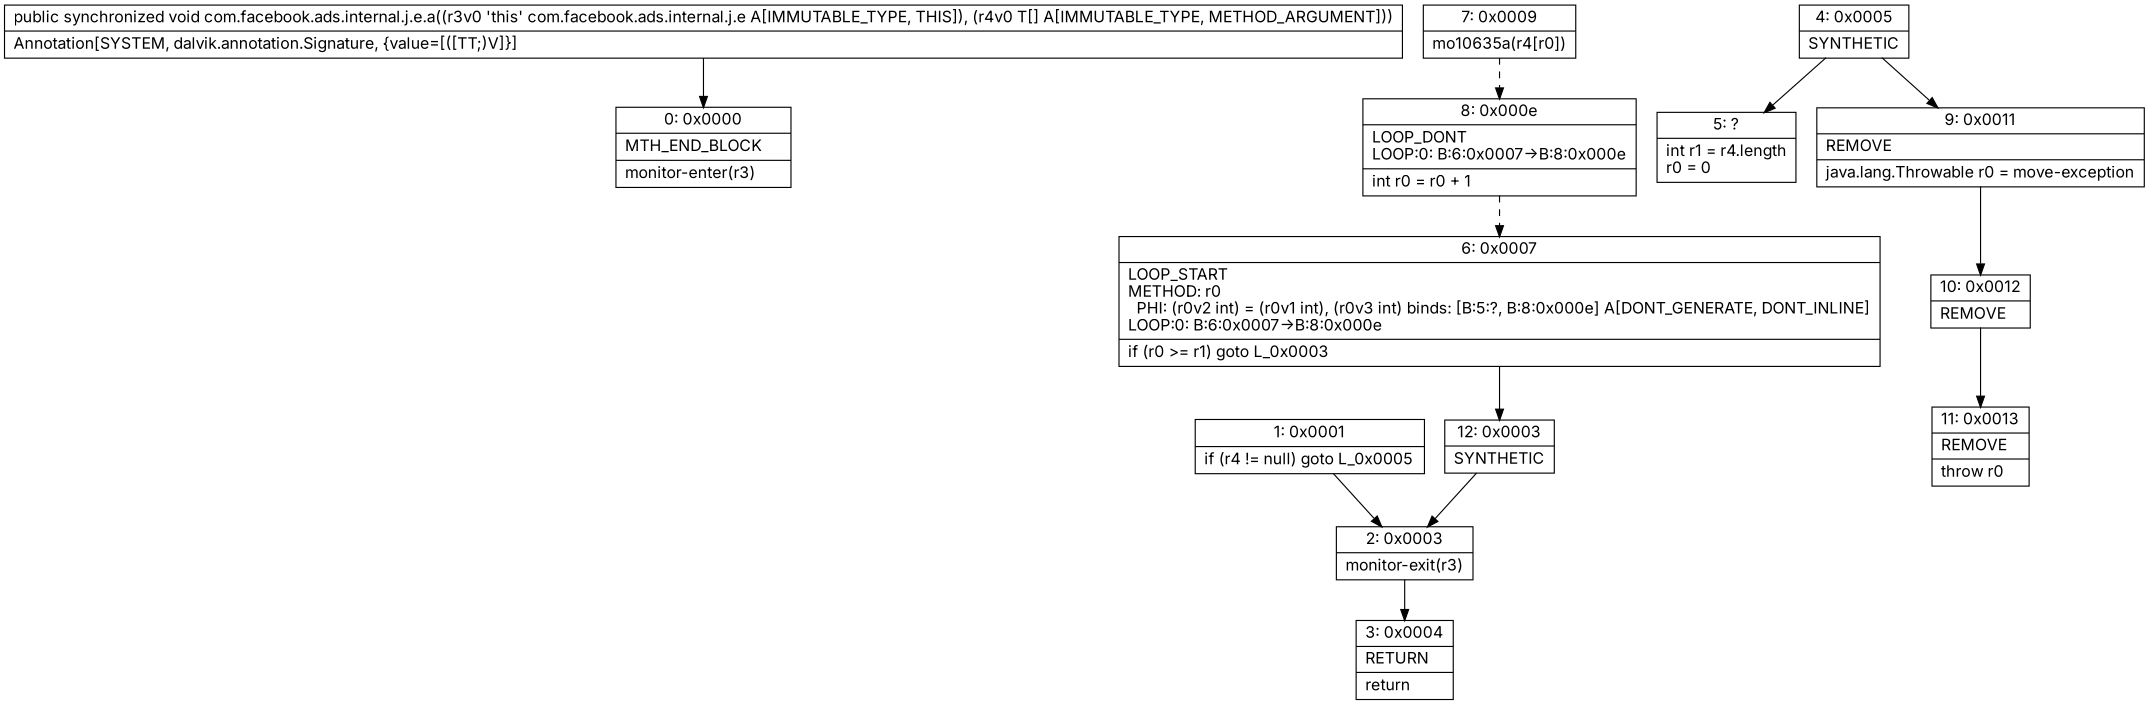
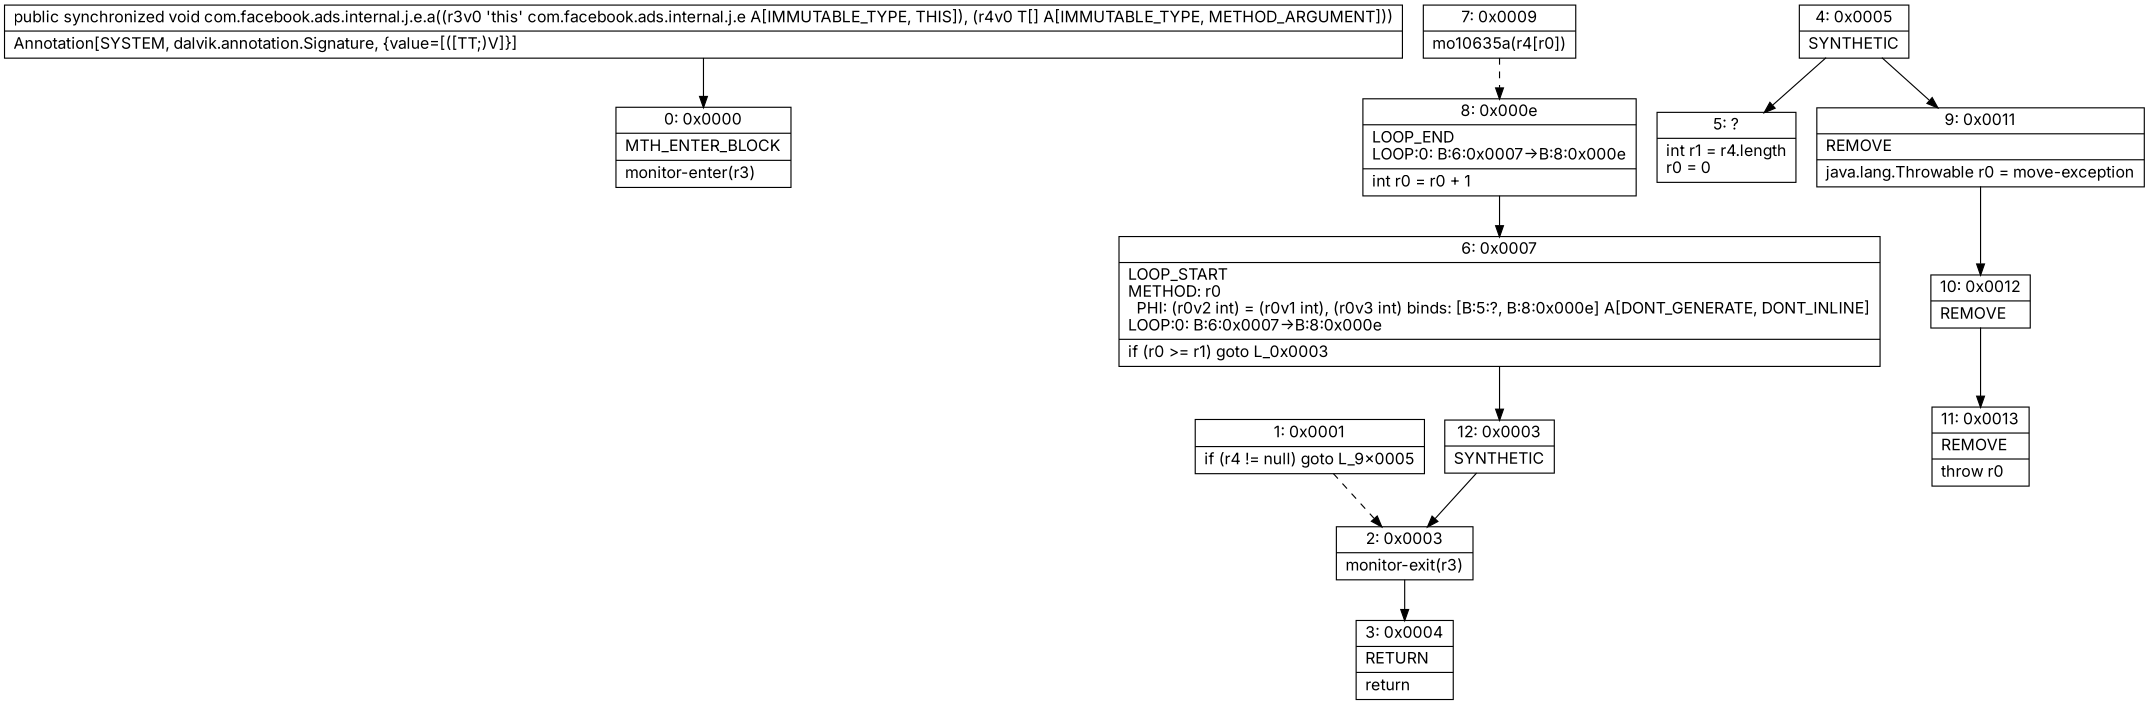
node "8: 0x000e": text "LOOP_DONT" -> "LOOP_END"
node "0: 0x0000": text "MTH_END_BLOCK" -> "MTH_ENTER_BLOCK"
edge "8: 0x000e" -> "6: 0x0007": style dashed -> solid
node "1: 0x0001": text "if (r4 != null) goto L_0x0005" -> "if (r4 != null) goto L_9x0005"
edge "1: 0x0001" -> "2: 0x0003": style solid -> dashed
